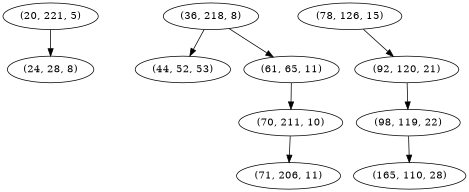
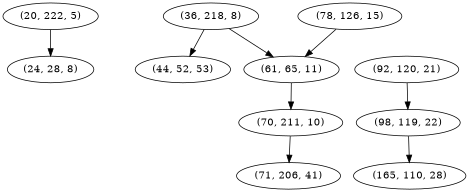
node "(20, 221, 5)": label "(20, 221, 5)" -> "(20, 222, 5)"
edge "(78, 126, 15)" -> "(92, 120, 21)": now "(78, 126, 15)" -> "(61, 65, 11)"
node "(71, 206, 11)": label "(71, 206, 11)" -> "(71, 206, 41)"
